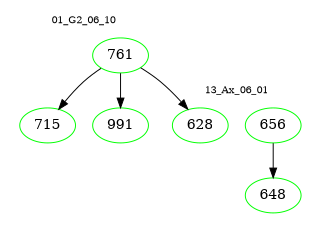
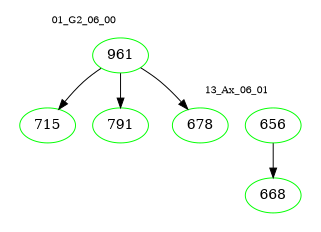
cluster "01_G2_06_10": label "01_G2_06_10" -> "01_G2_06_00"
node "761": label "761" -> "961"
node "991": label "991" -> "791"
node "628": label "628" -> "678"
node "648": label "648" -> "668"
